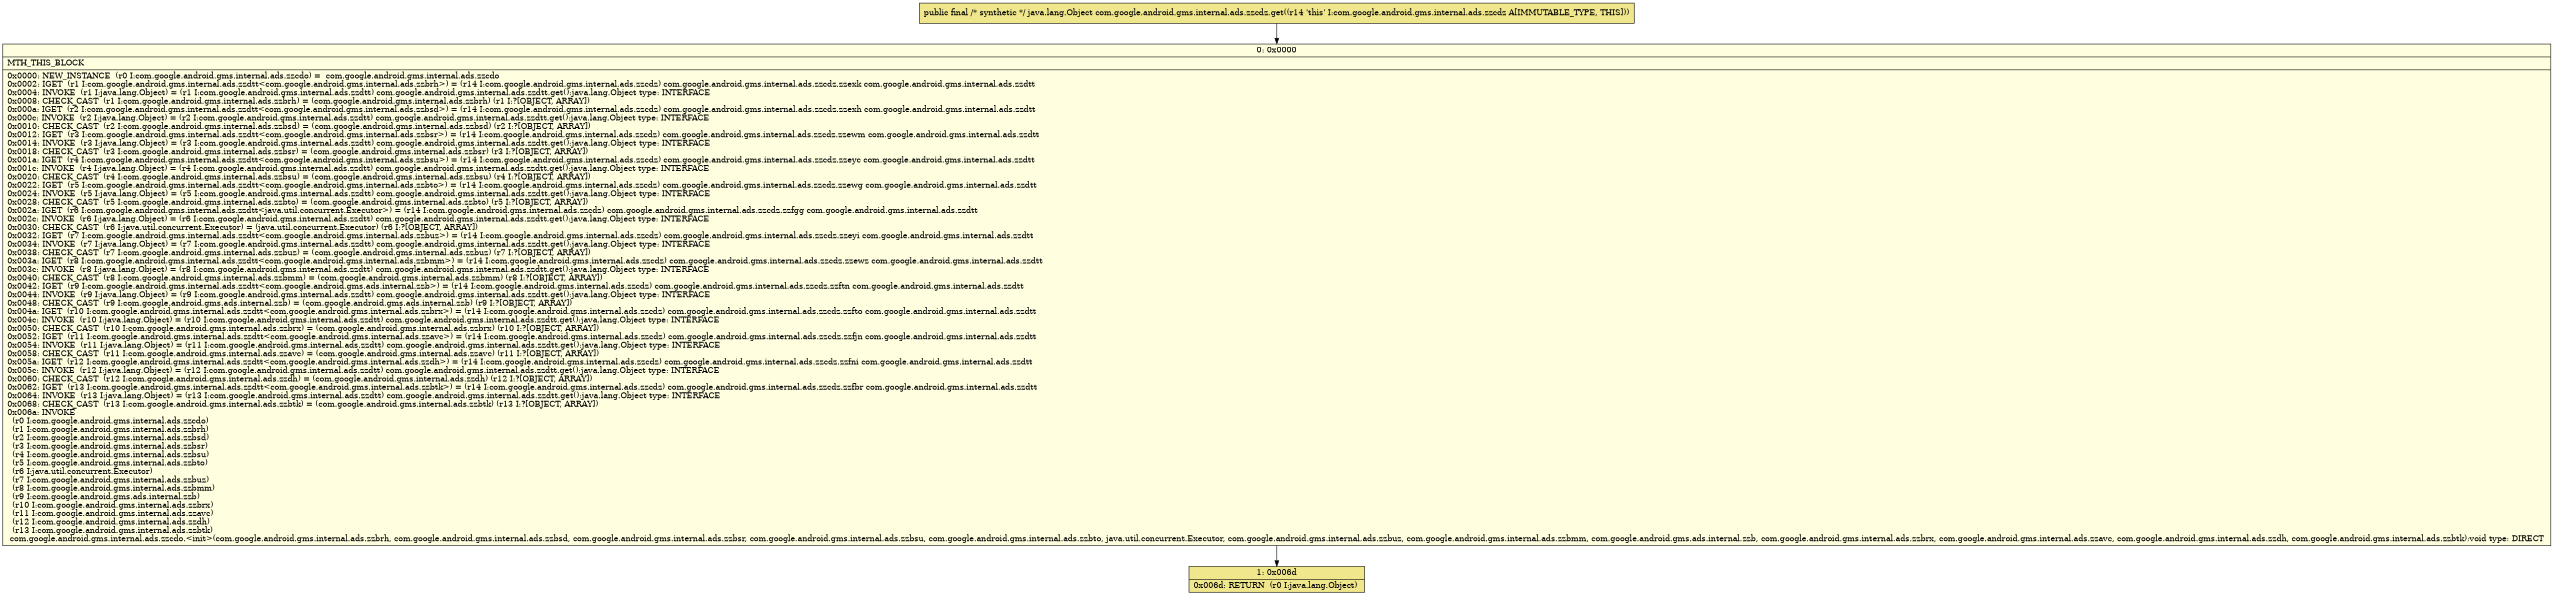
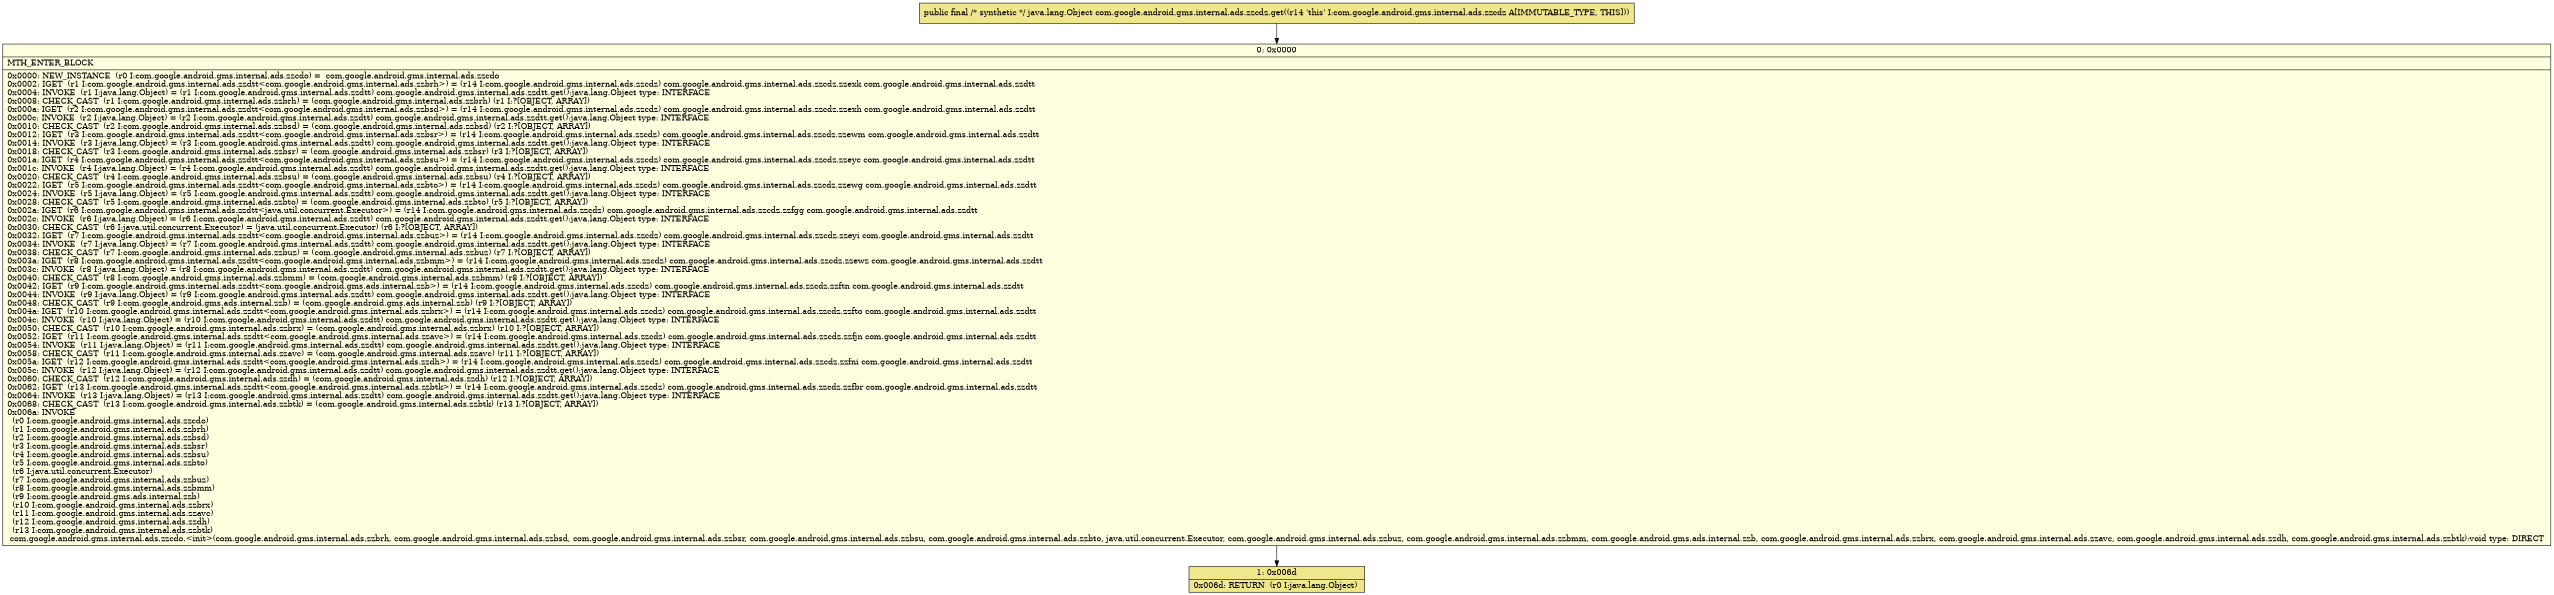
node "0: 0x0000": text "MTH_THIS_BLOCK" -> "MTH_ENTER_BLOCK"
